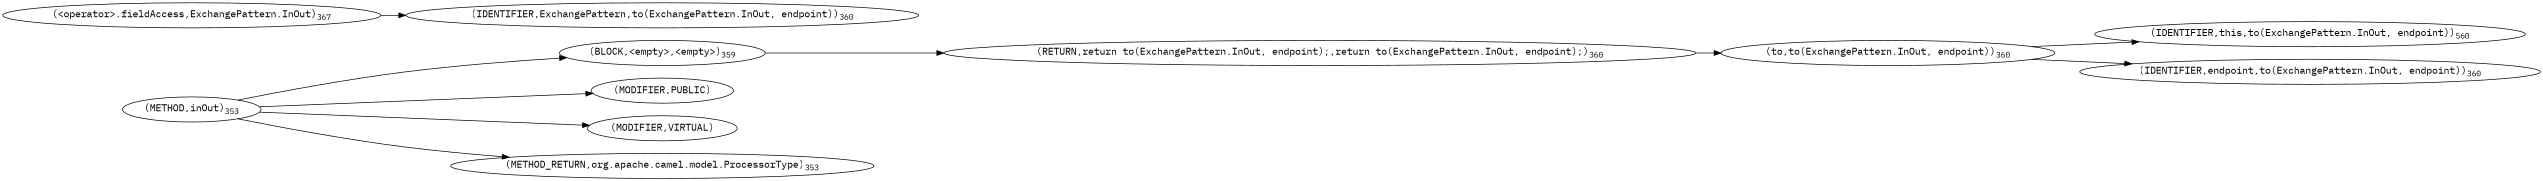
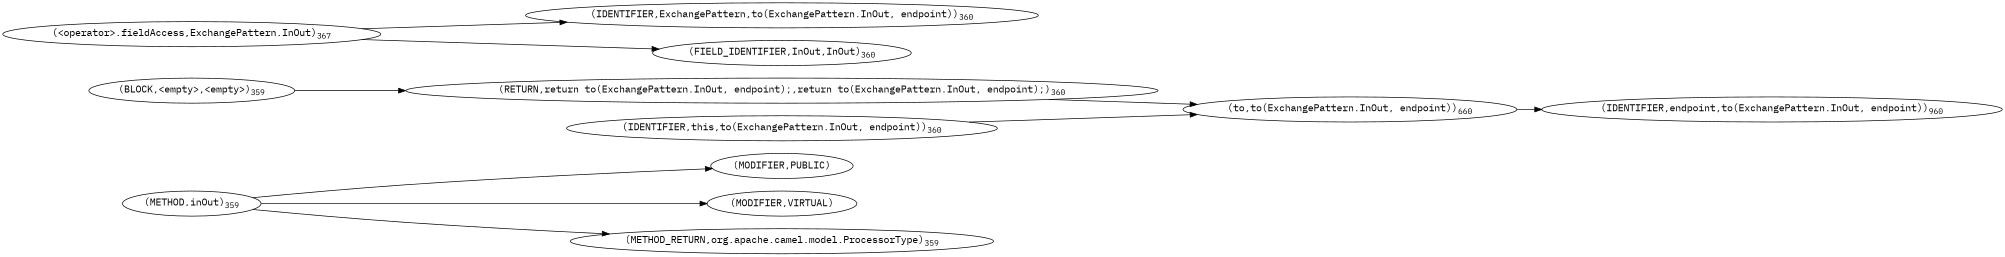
node "(IDENTIFIER,this,to(ExchangePattern.InOut, endpoint))": text "560" -> "360"
edge "(to,to(ExchangePattern.InOut, endpoint))" -> "(IDENTIFIER,this,to(ExchangePattern.InOut, endpoint))": reversed
node "(to,to(ExchangePattern.InOut, endpoint))": text "360" -> "660"
node "(FIELD_IDENTIFIER,InOut,InOut)": added
node "(IDENTIFIER,endpoint,to(ExchangePattern.InOut, endpoint))": text "360" -> "960"
edge "(METHOD,inOut)" -> "(BLOCK,<empty>,<empty>)": removed
node "(METHOD,inOut)": text "353" -> "359"
node "(METHOD_RETURN,org.apache.camel.model.ProcessorType)": text "353" -> "359"
